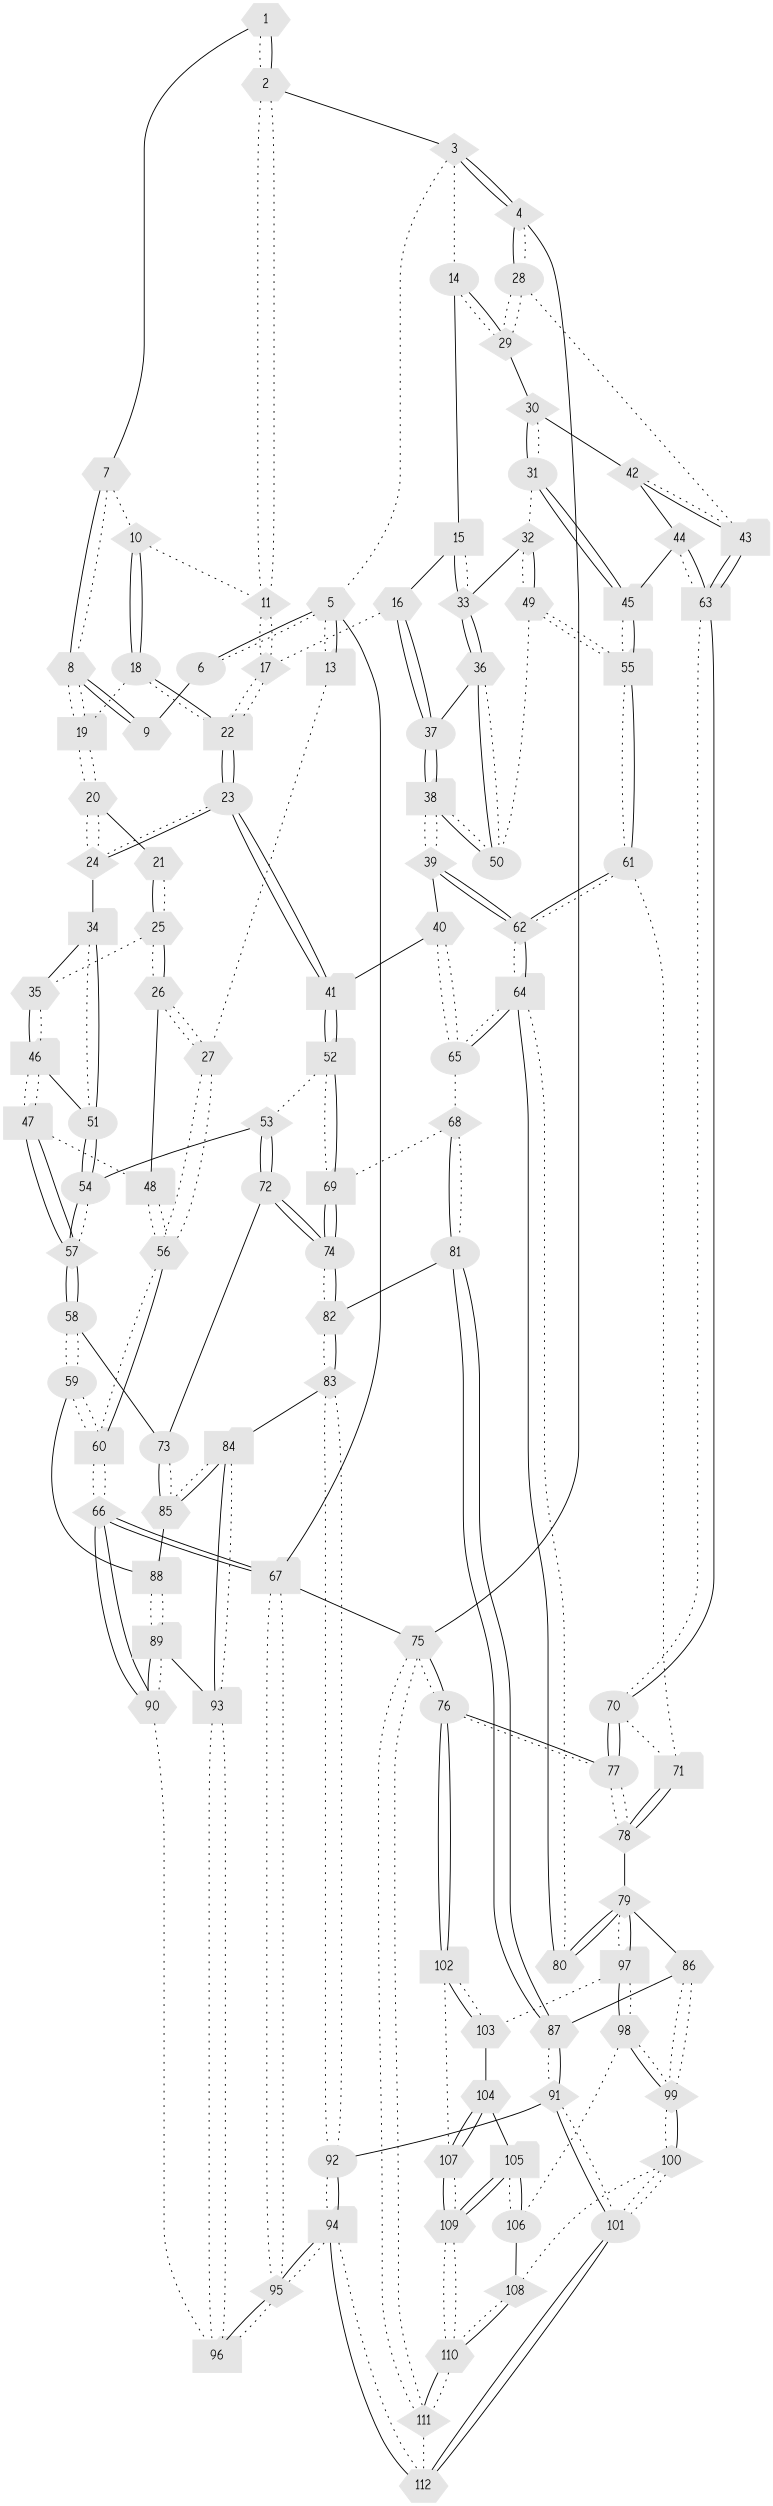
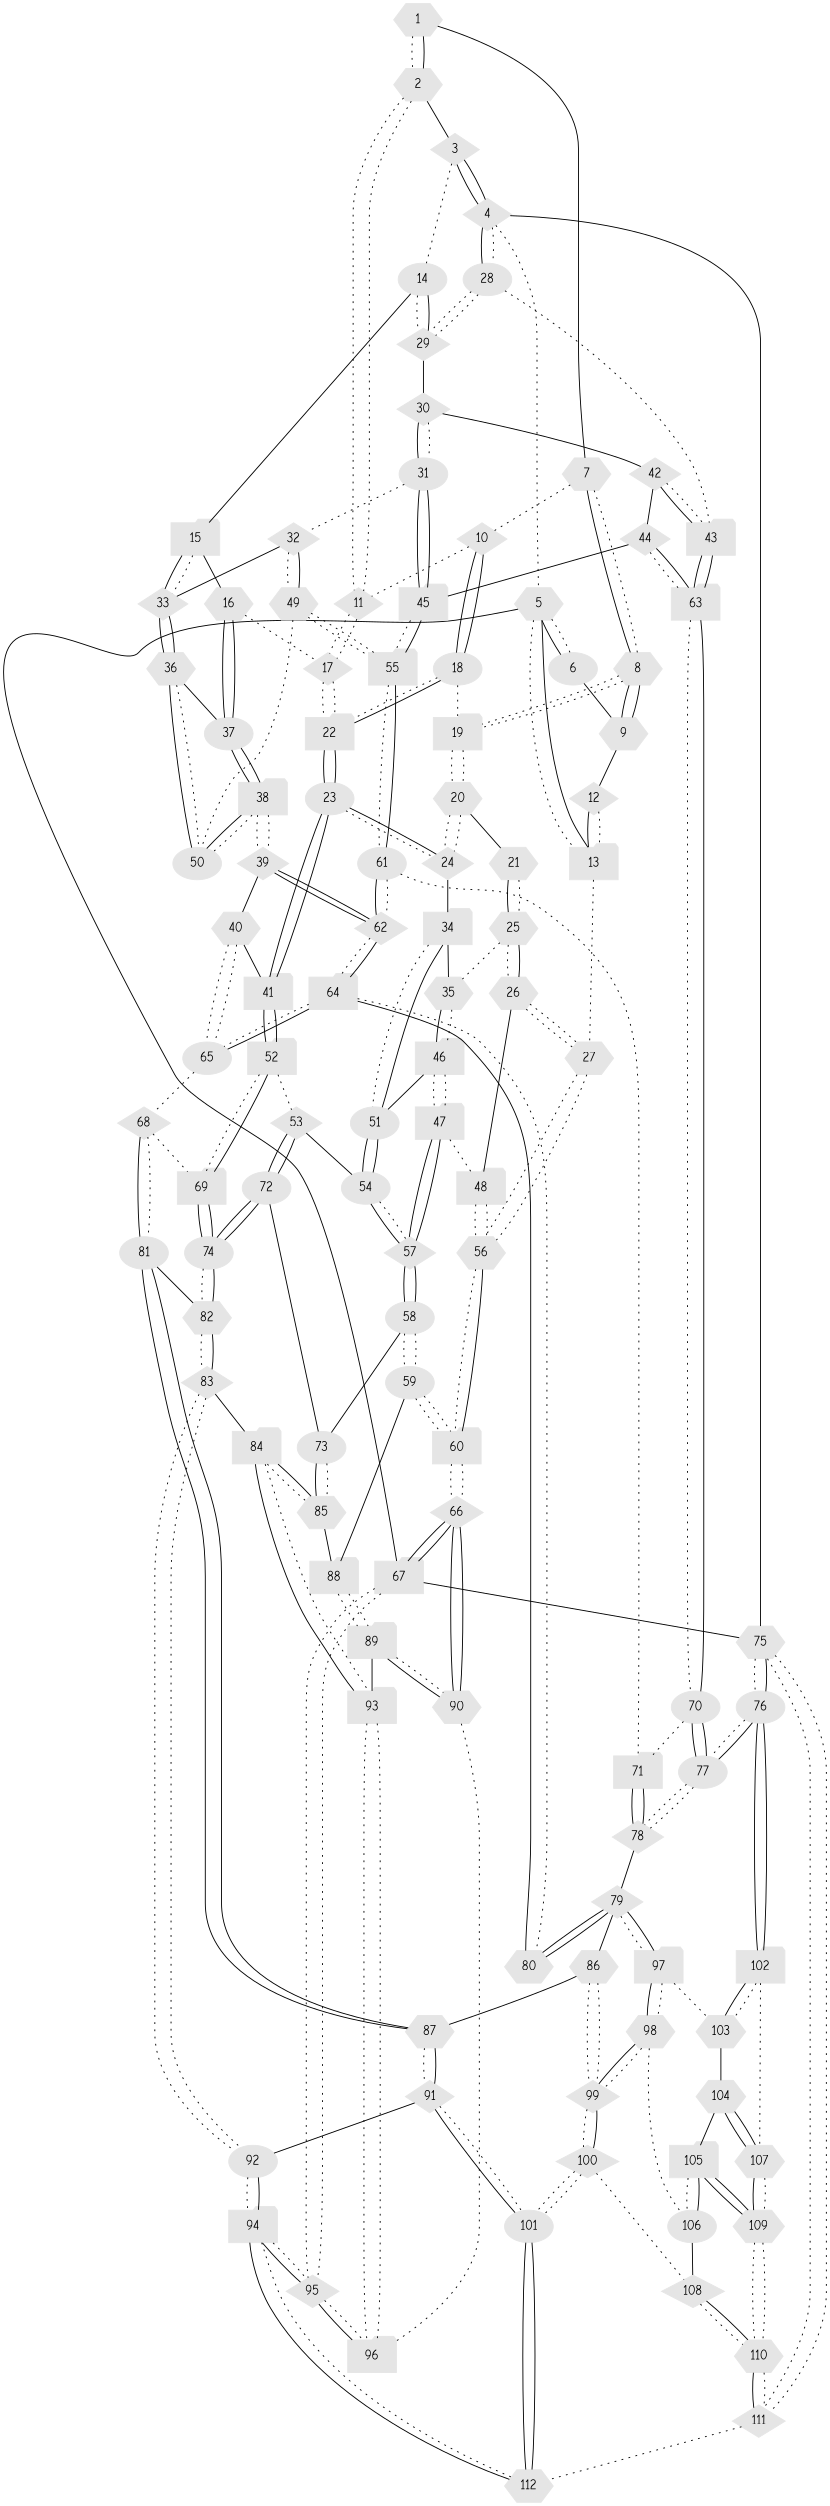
edge "3" -- "5": now "4" -- "5"
node "12": added
